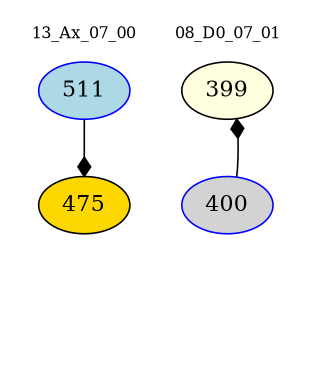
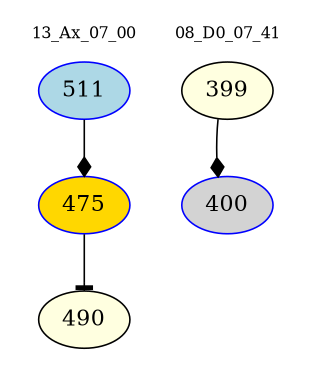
cluster "08_D0_07_01": label "08_D0_07_01" -> "08_D0_07_41"
edge "400" -> "399": reversed
node "475": color black -> blue
node "490": added
